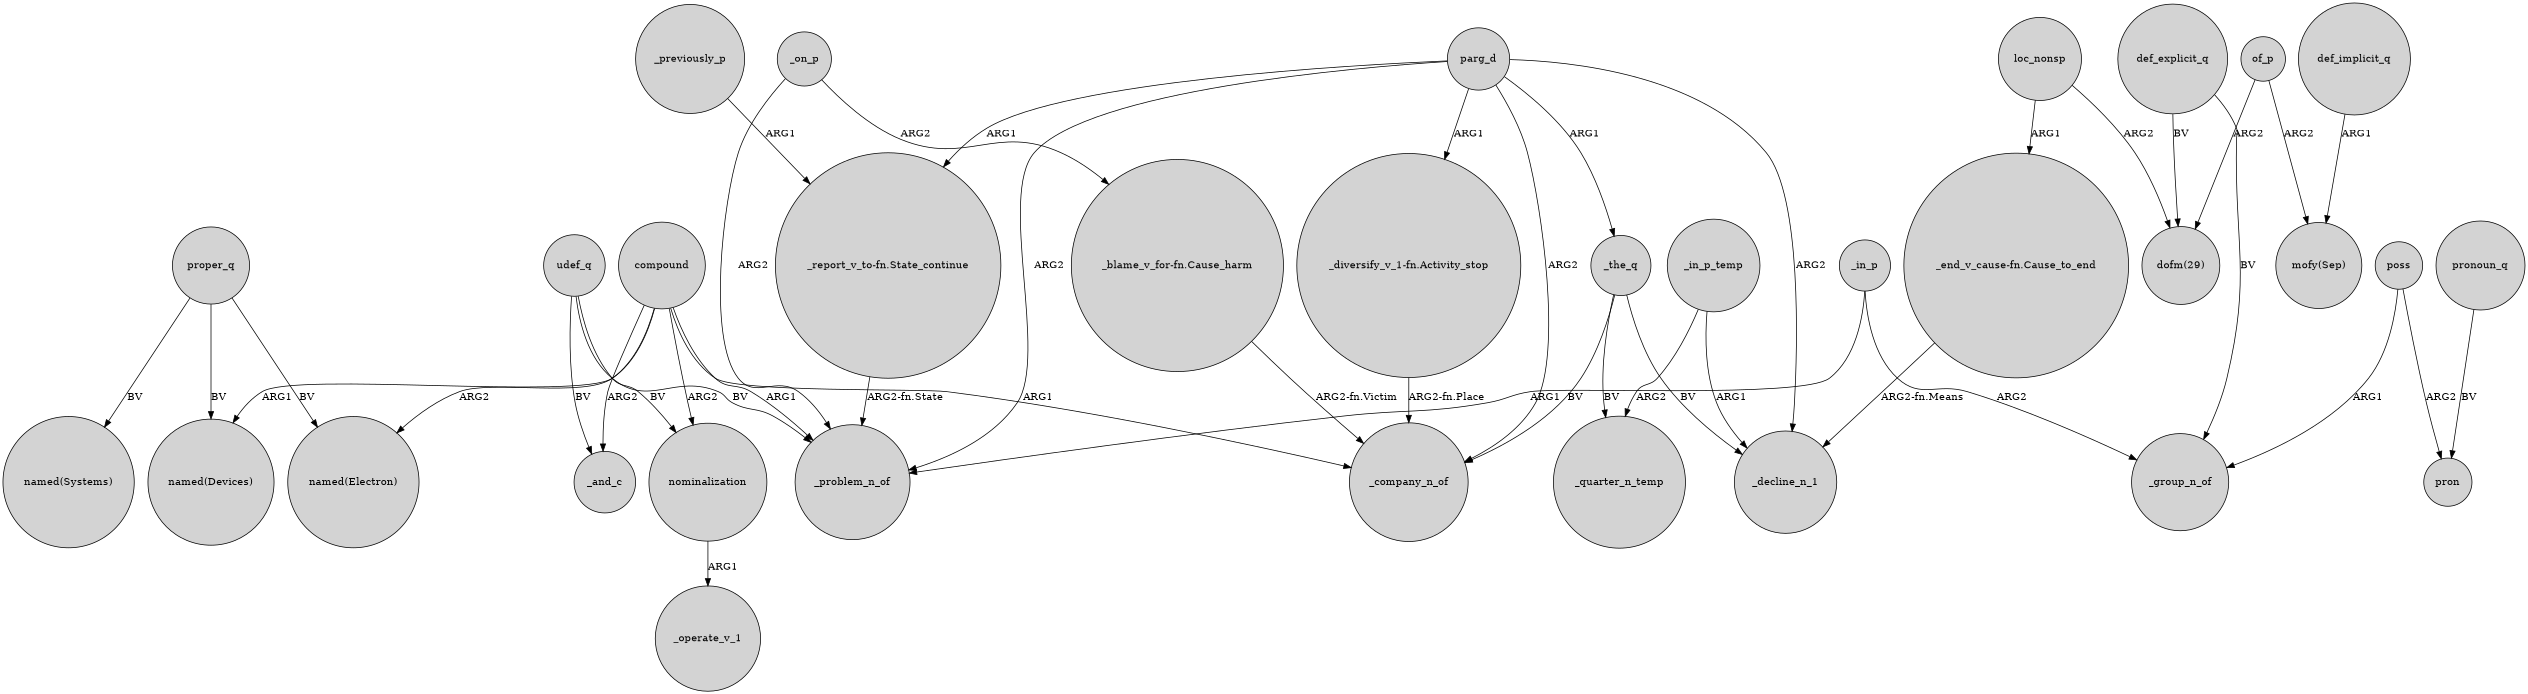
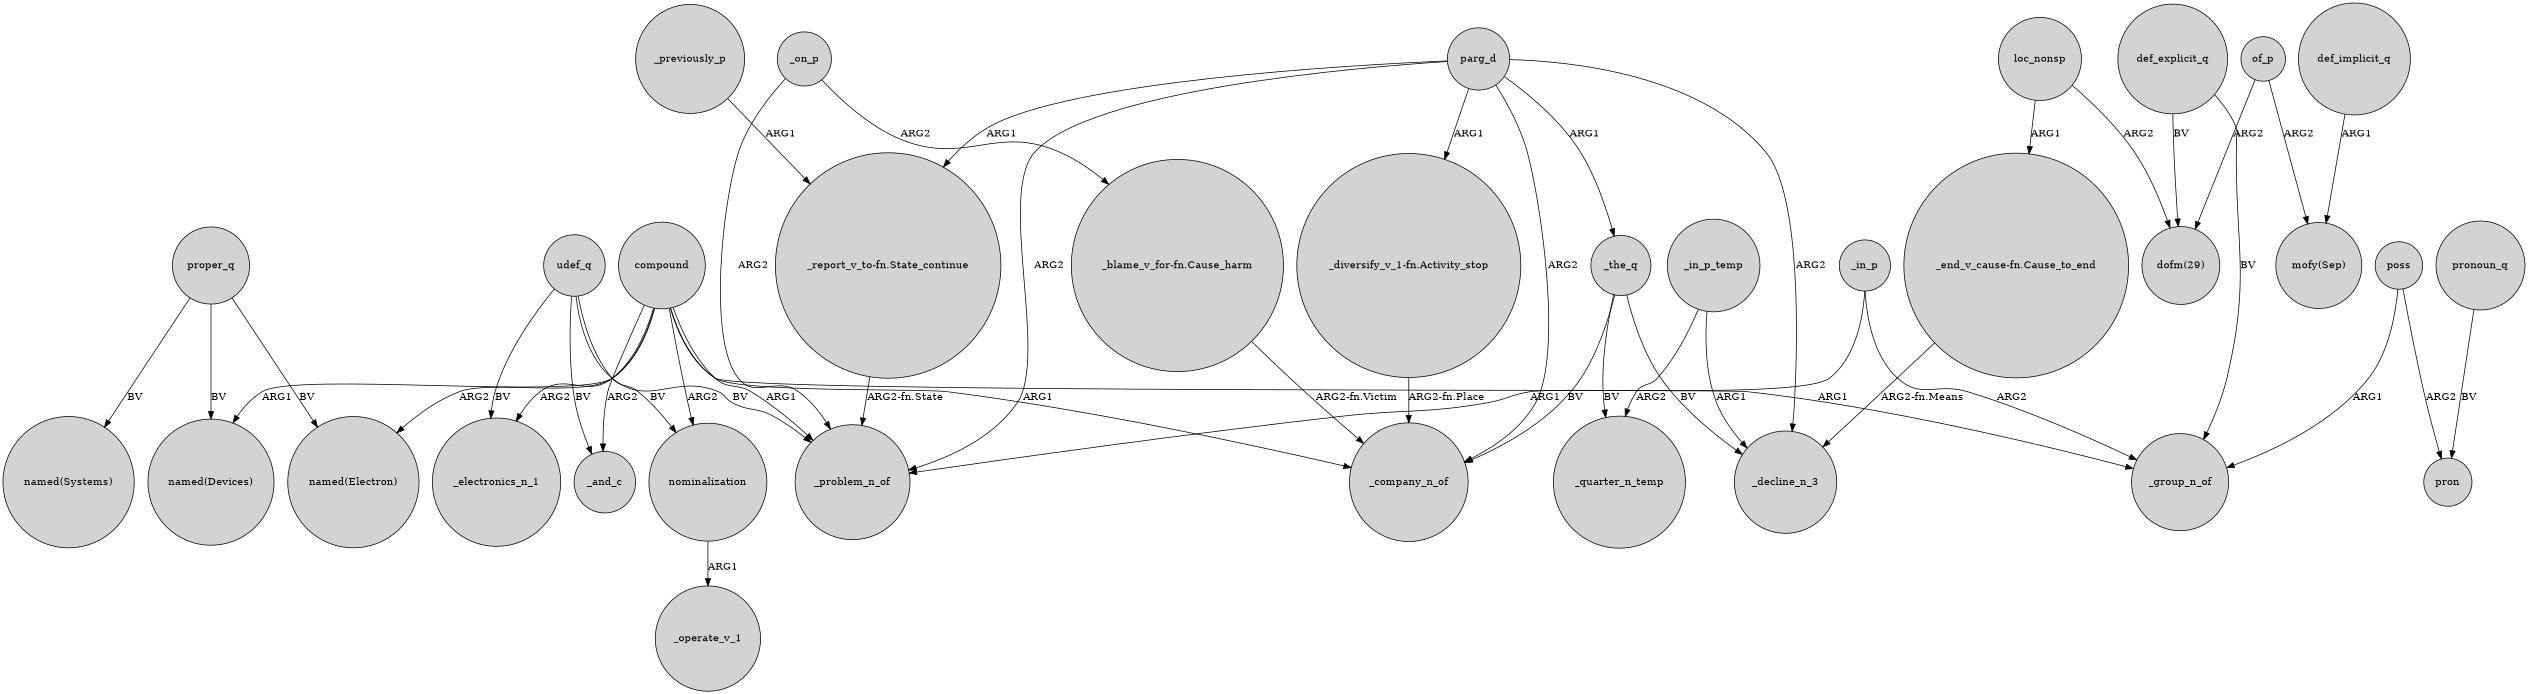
edge "compound" -> "_group_n_of": added, label "ARG1"
node "_electronics_n_1": added
node "_decline_n_1": label "_decline_n_1" -> "_decline_n_3"
